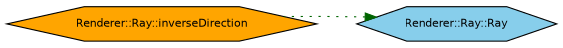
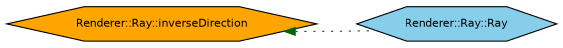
edge "Renderer::Ray::inverseDirection" -> "Renderer::Ray::Ray": reversed
